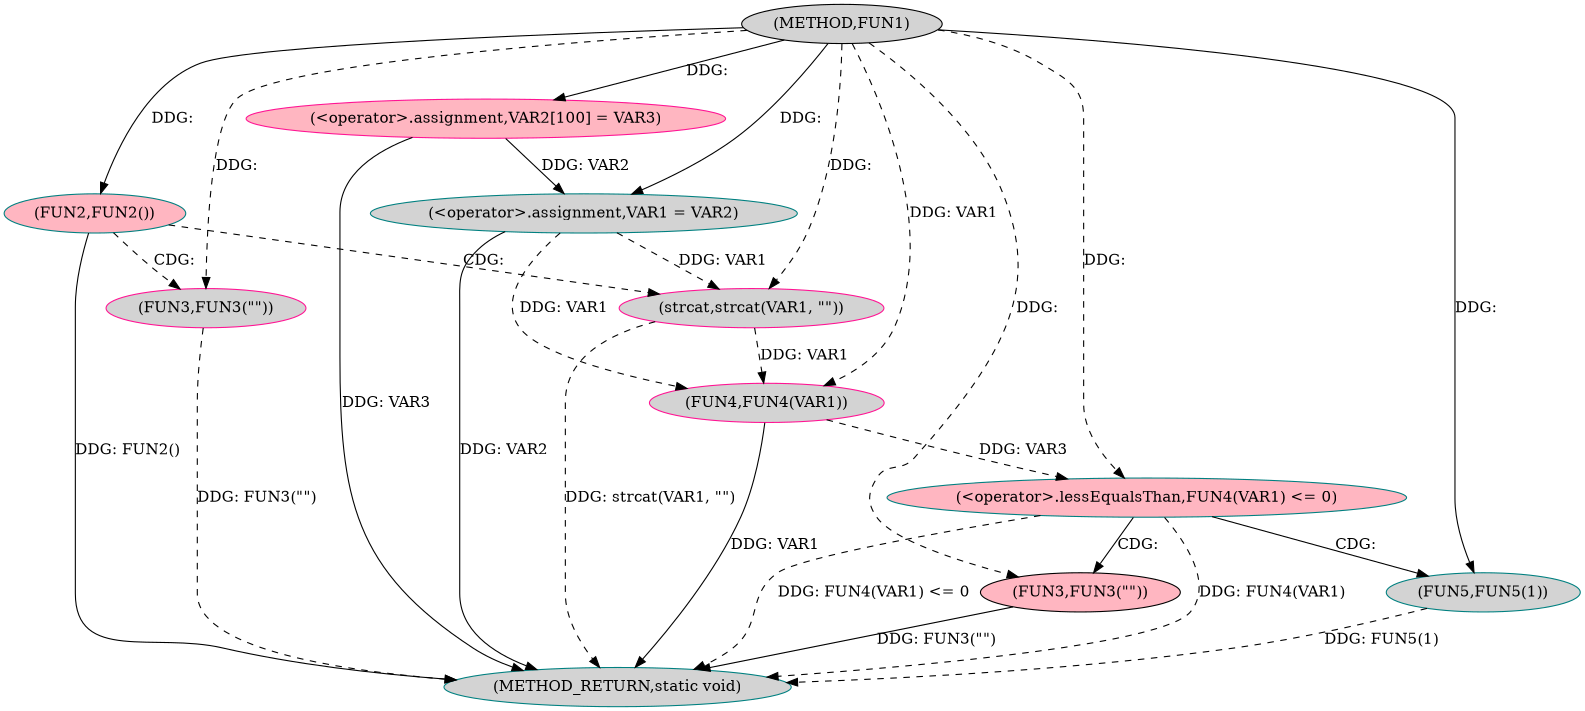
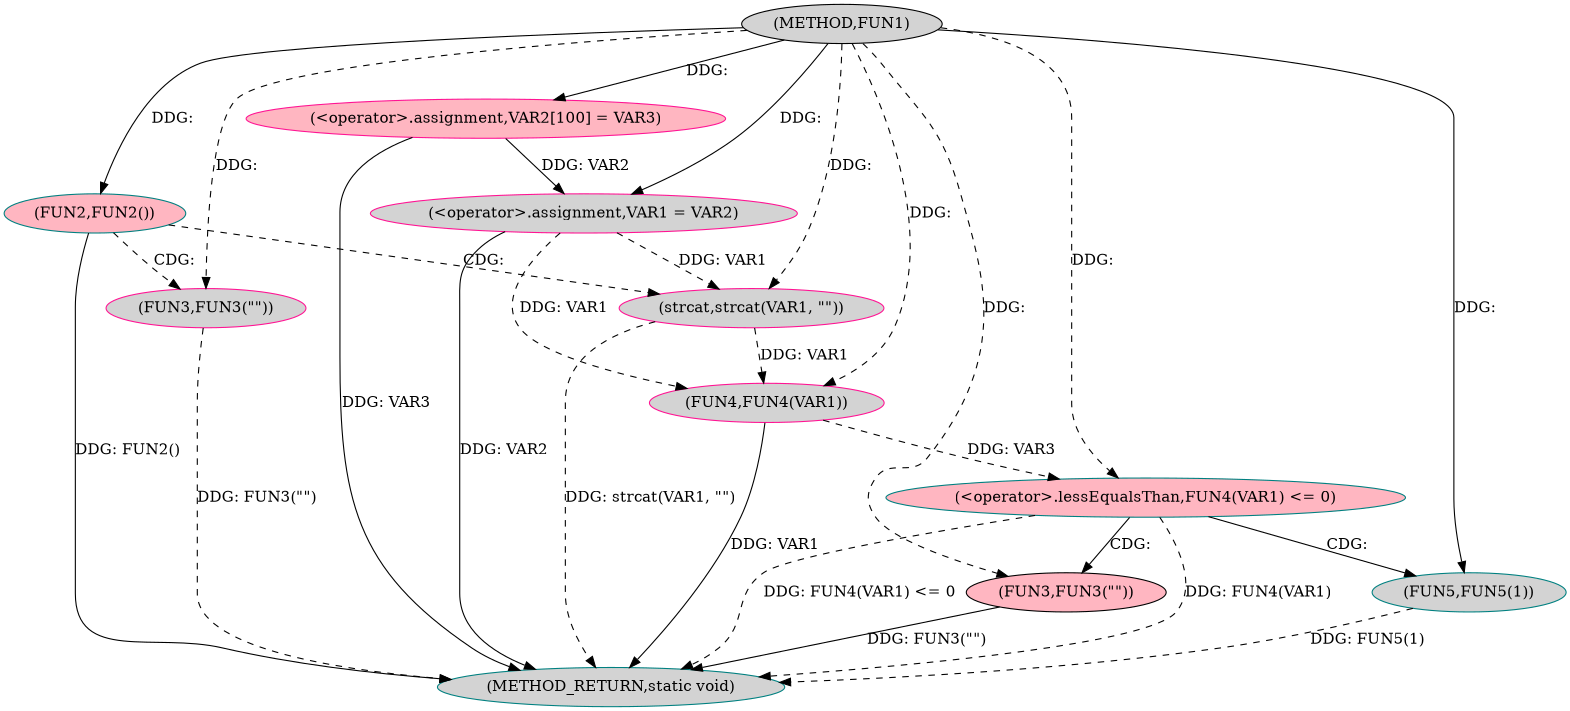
node "(<operator>.assignment,VAR1 = VAR2)": color teal -> deeppink
edge "(METHOD,FUN1)" -> "(FUN4,FUN4(VAR1))": label "DDG: VAR1" -> "DDG: "
